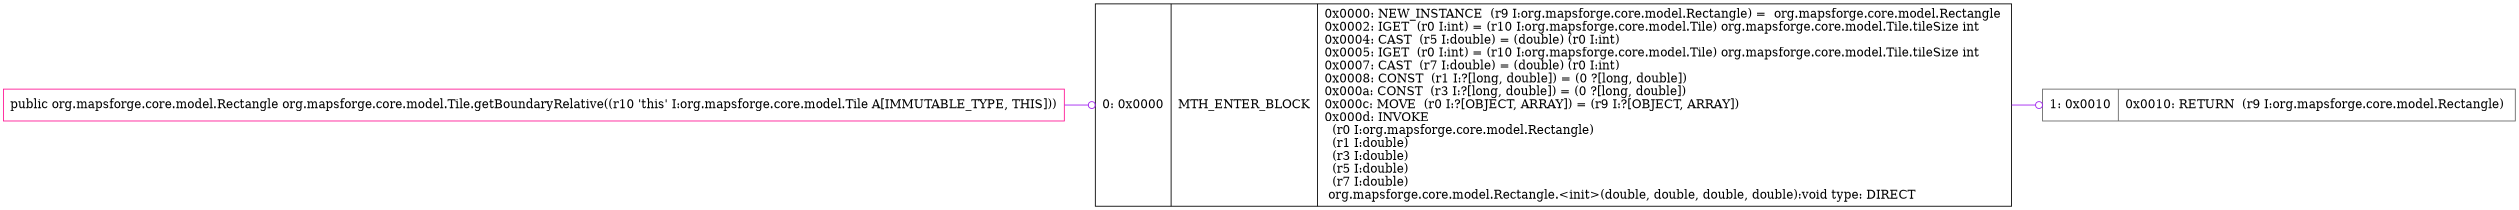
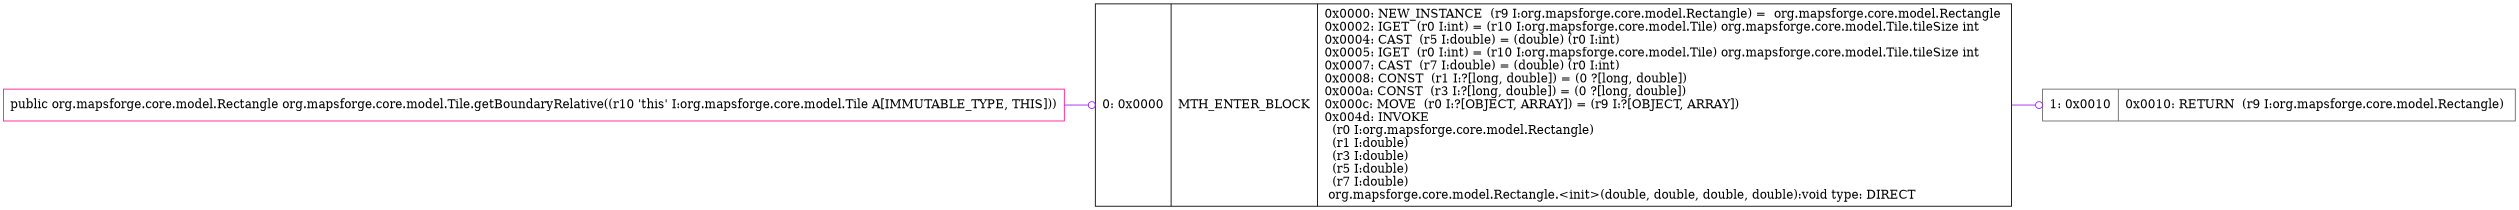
node "0: 0x0000": text "0x000d: INVOKE" -> "0x004d: INVOKE"
